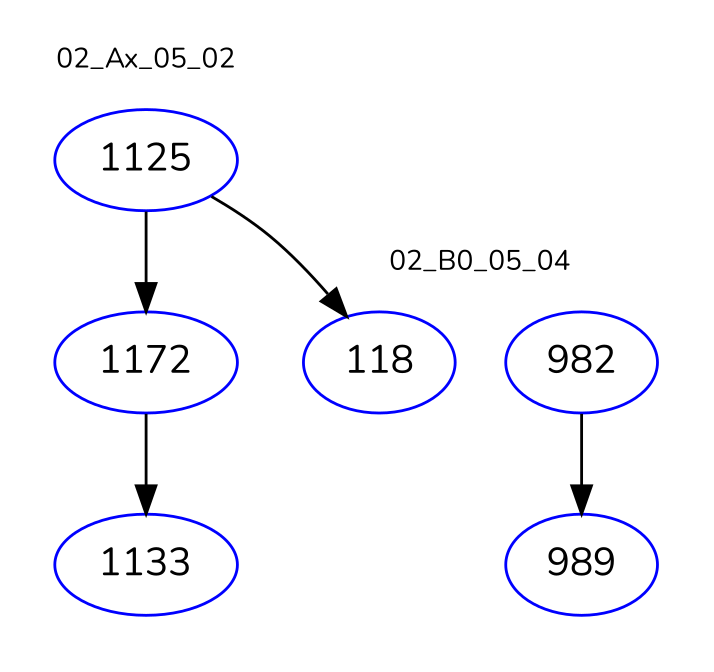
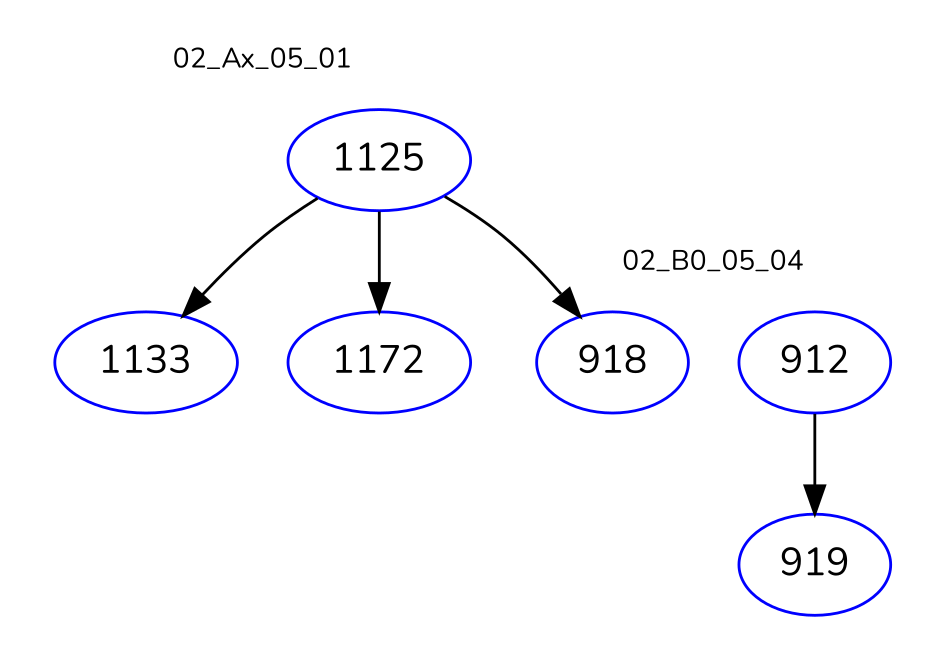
cluster "02_Ax_05_02": label "02_Ax_05_02" -> "02_Ax_05_01"
node "118": label "118" -> "918"
node "982": label "982" -> "912"
edge "1172" -> "1133": now "1125" -> "1133"
node "989": label "989" -> "919"
